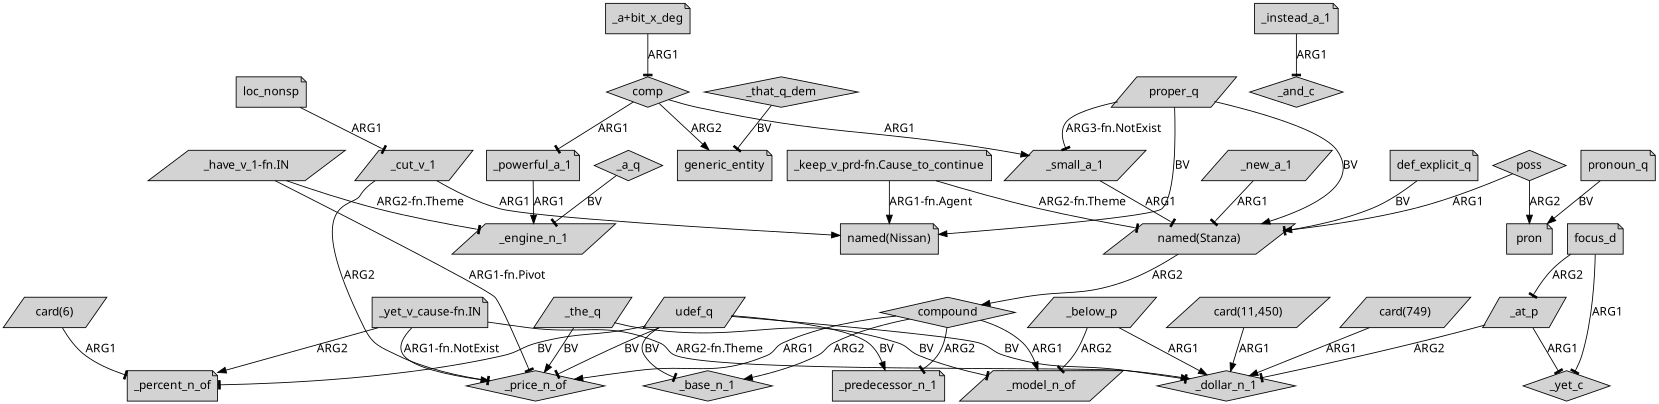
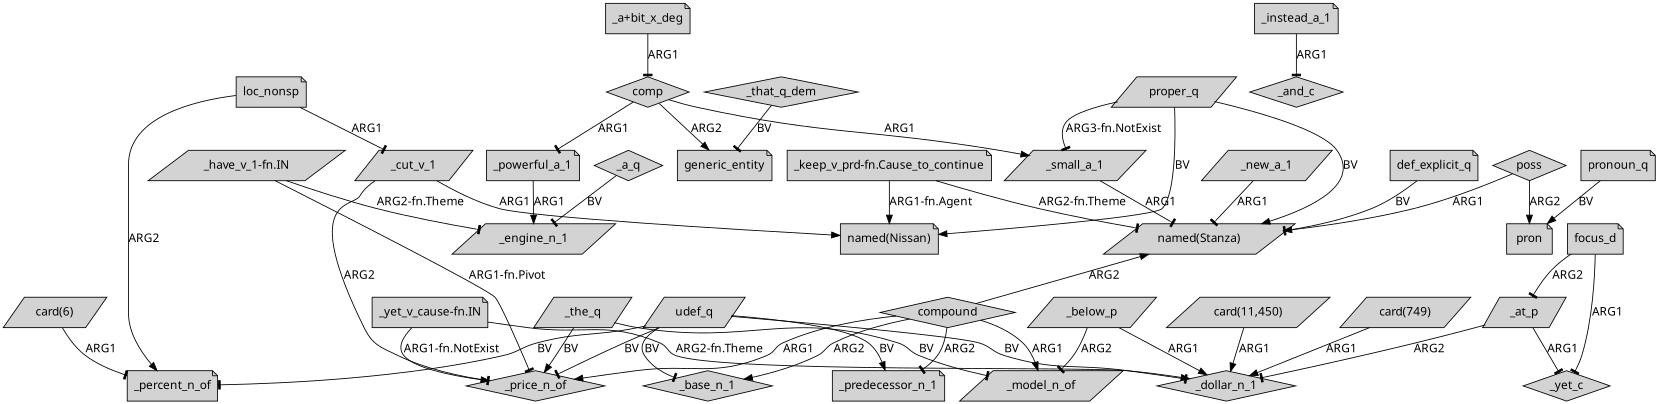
edge "named(Stanza)" -> "compound": reversed
edge "_yet_v_cause-fn.IN" -> "_percent_n_of": now "loc_nonsp" -> "_percent_n_of"
